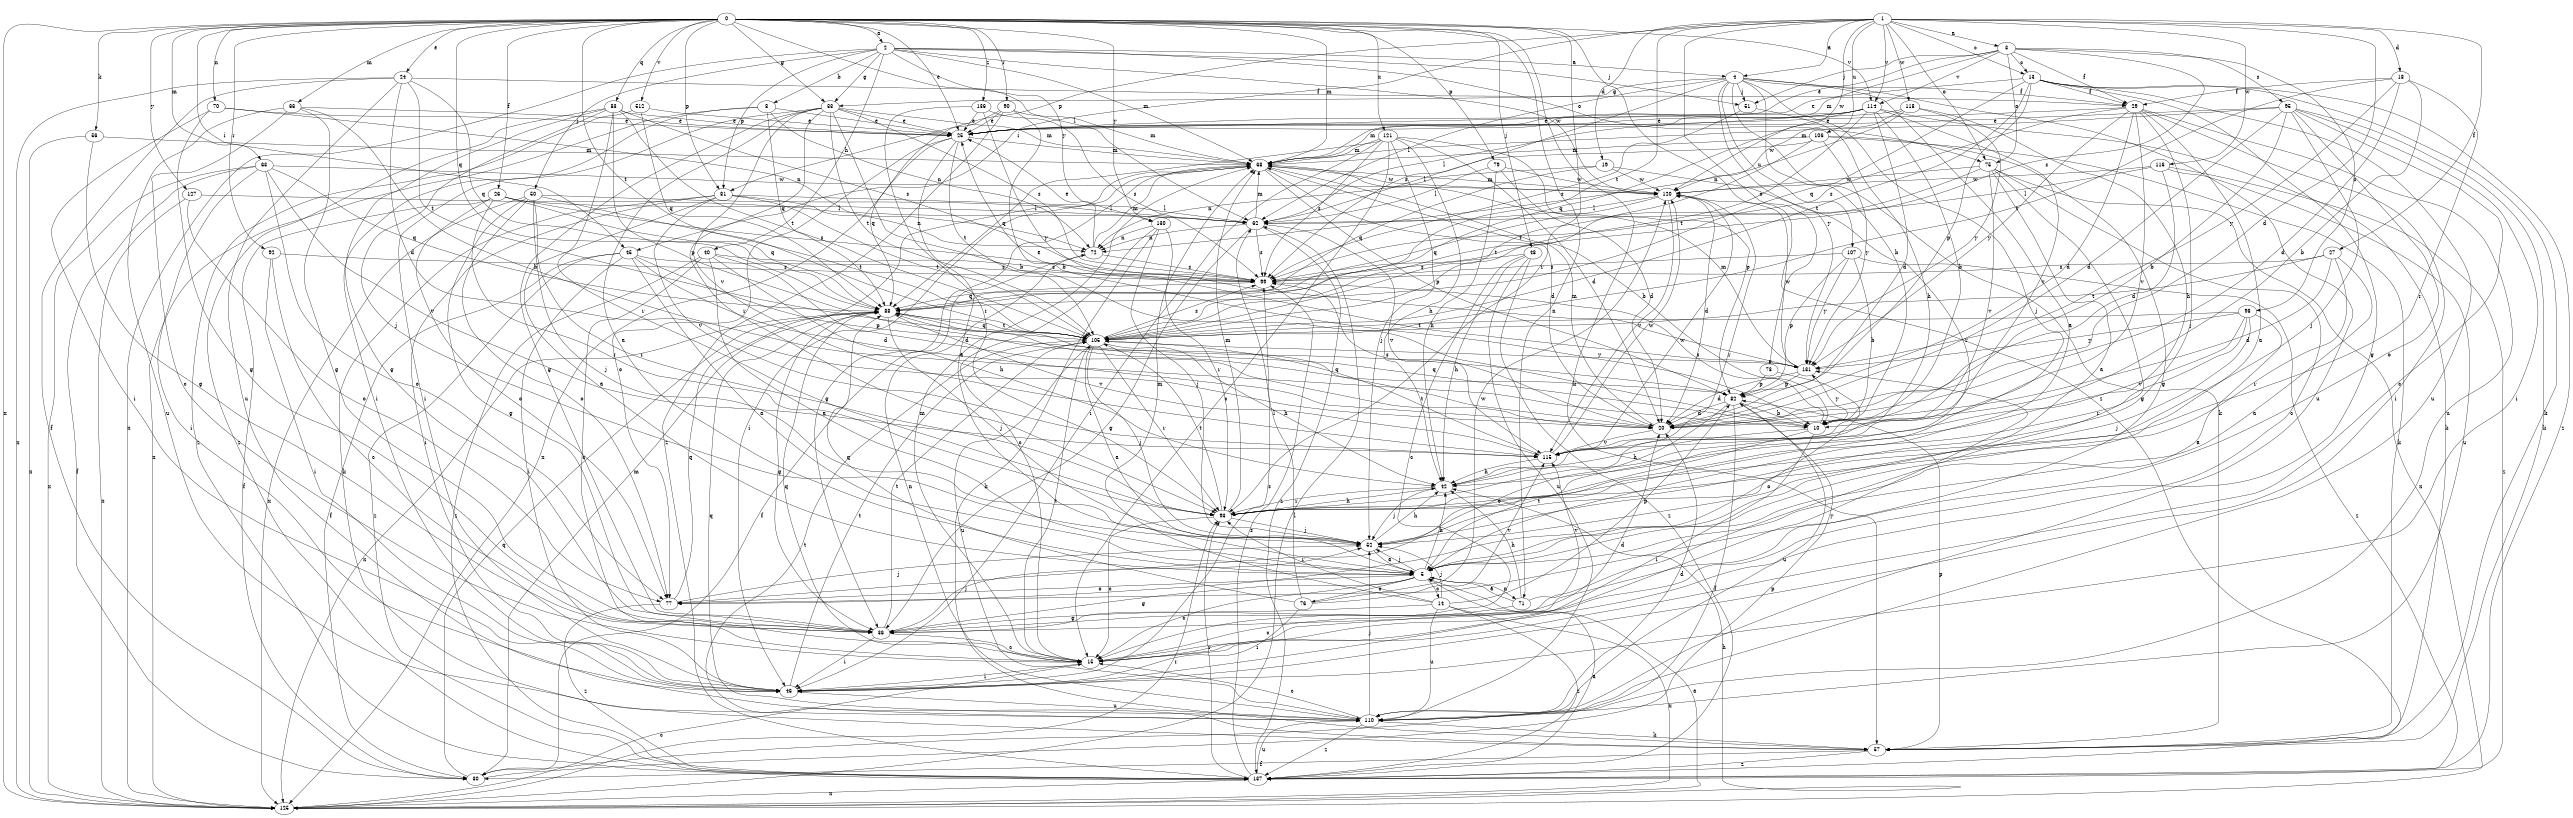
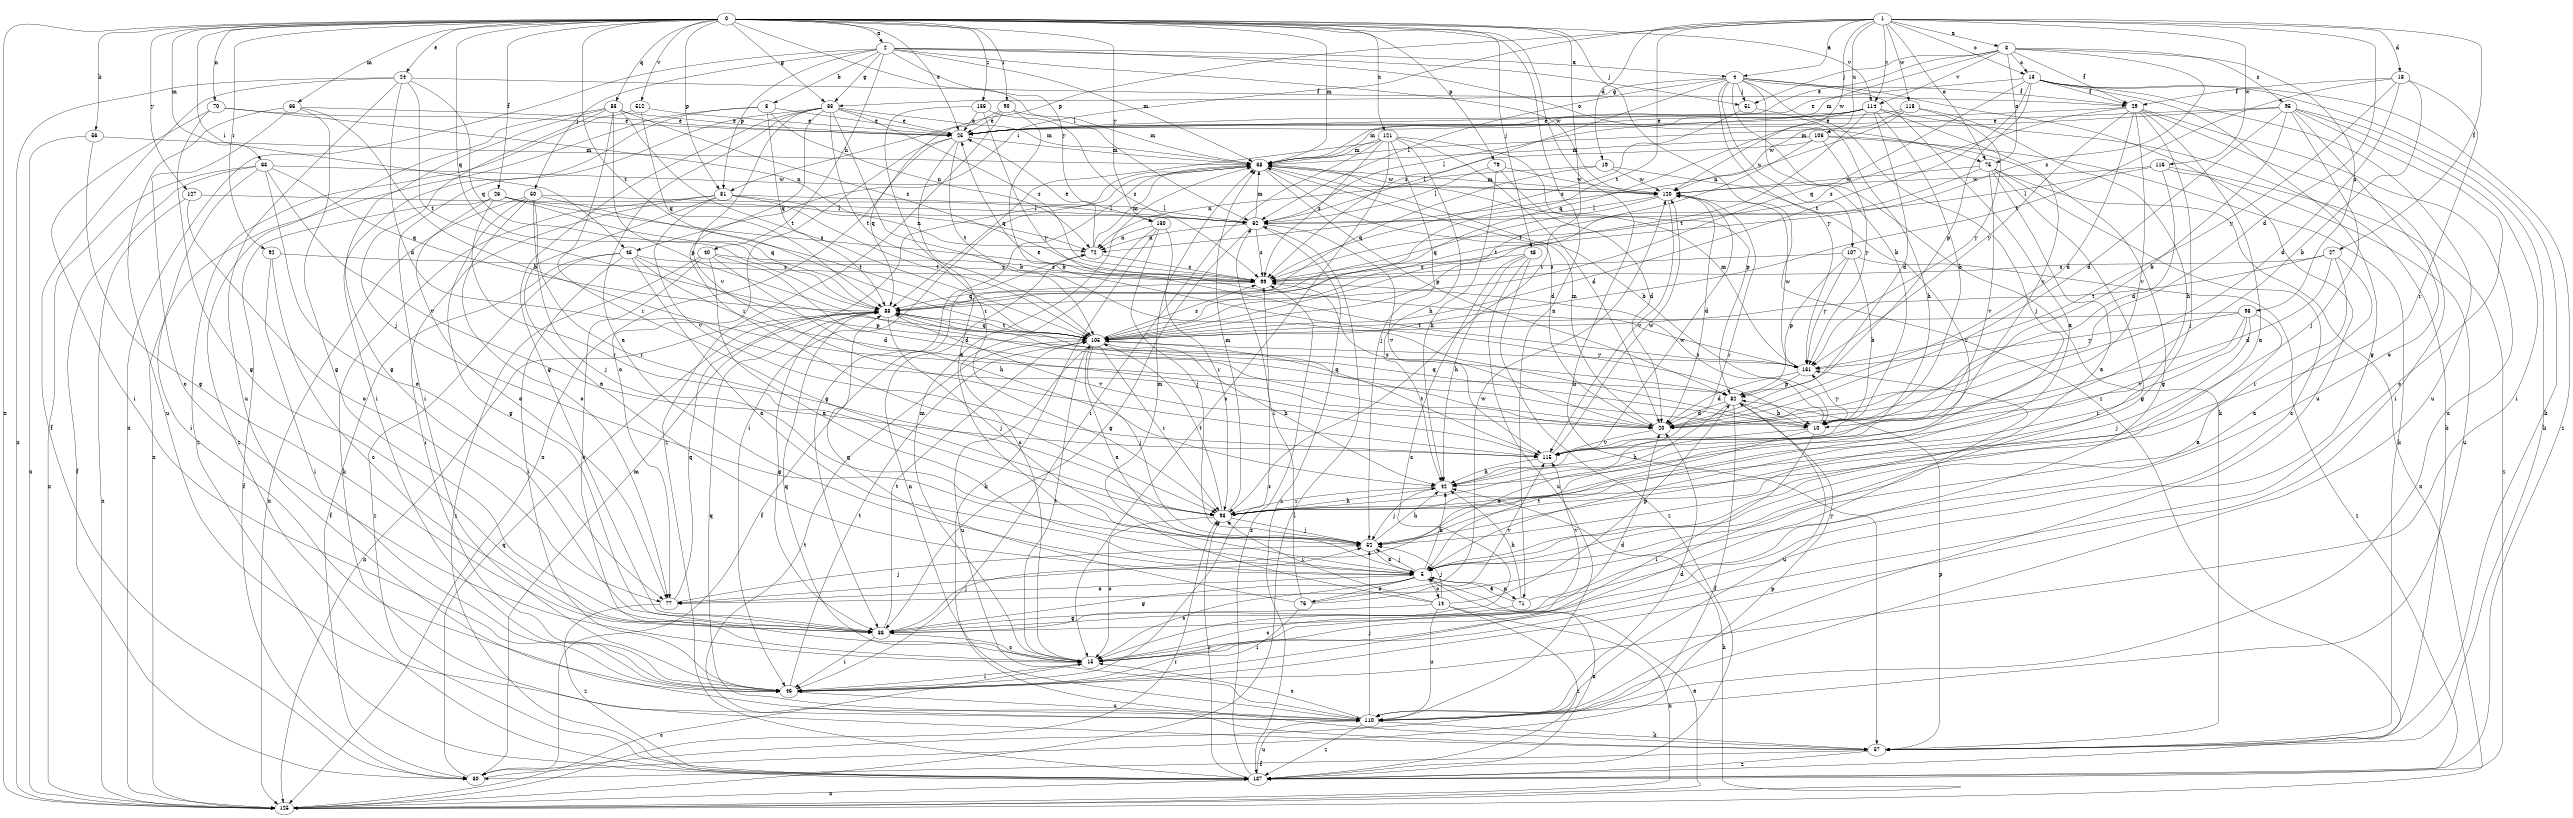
node "73": removed
